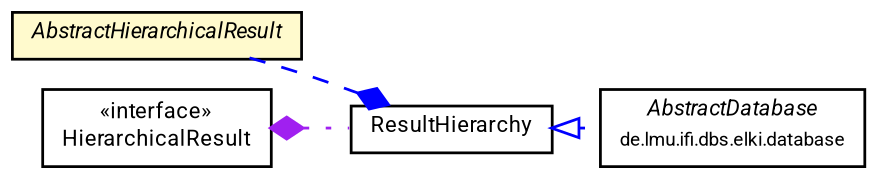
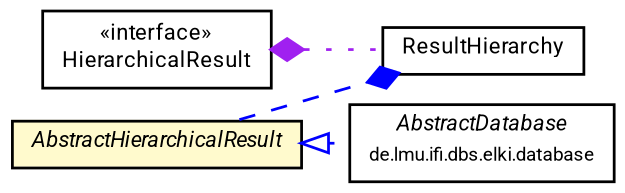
edge "AbstractDatabase" -> "ResultHierarchy": now "AbstractDatabase" -> "AbstractHierarchicalResult"
